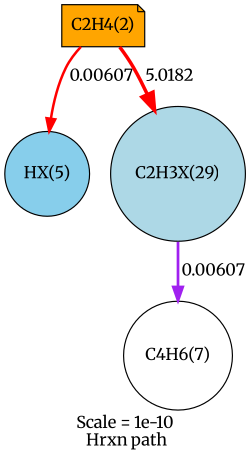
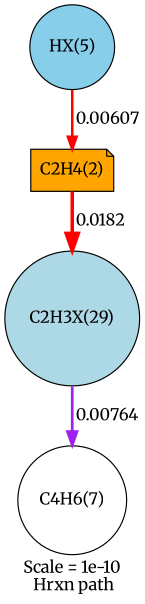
edge "C2H4(2)" -> "C2H3X(29)": label " 5.0182" -> " 0.0182"
edge "C2H4(2)" -> "HX(5)": reversed
edge "C2H3X(29)" -> "C4H6(7)": label " 0.00607" -> " 0.00764"
